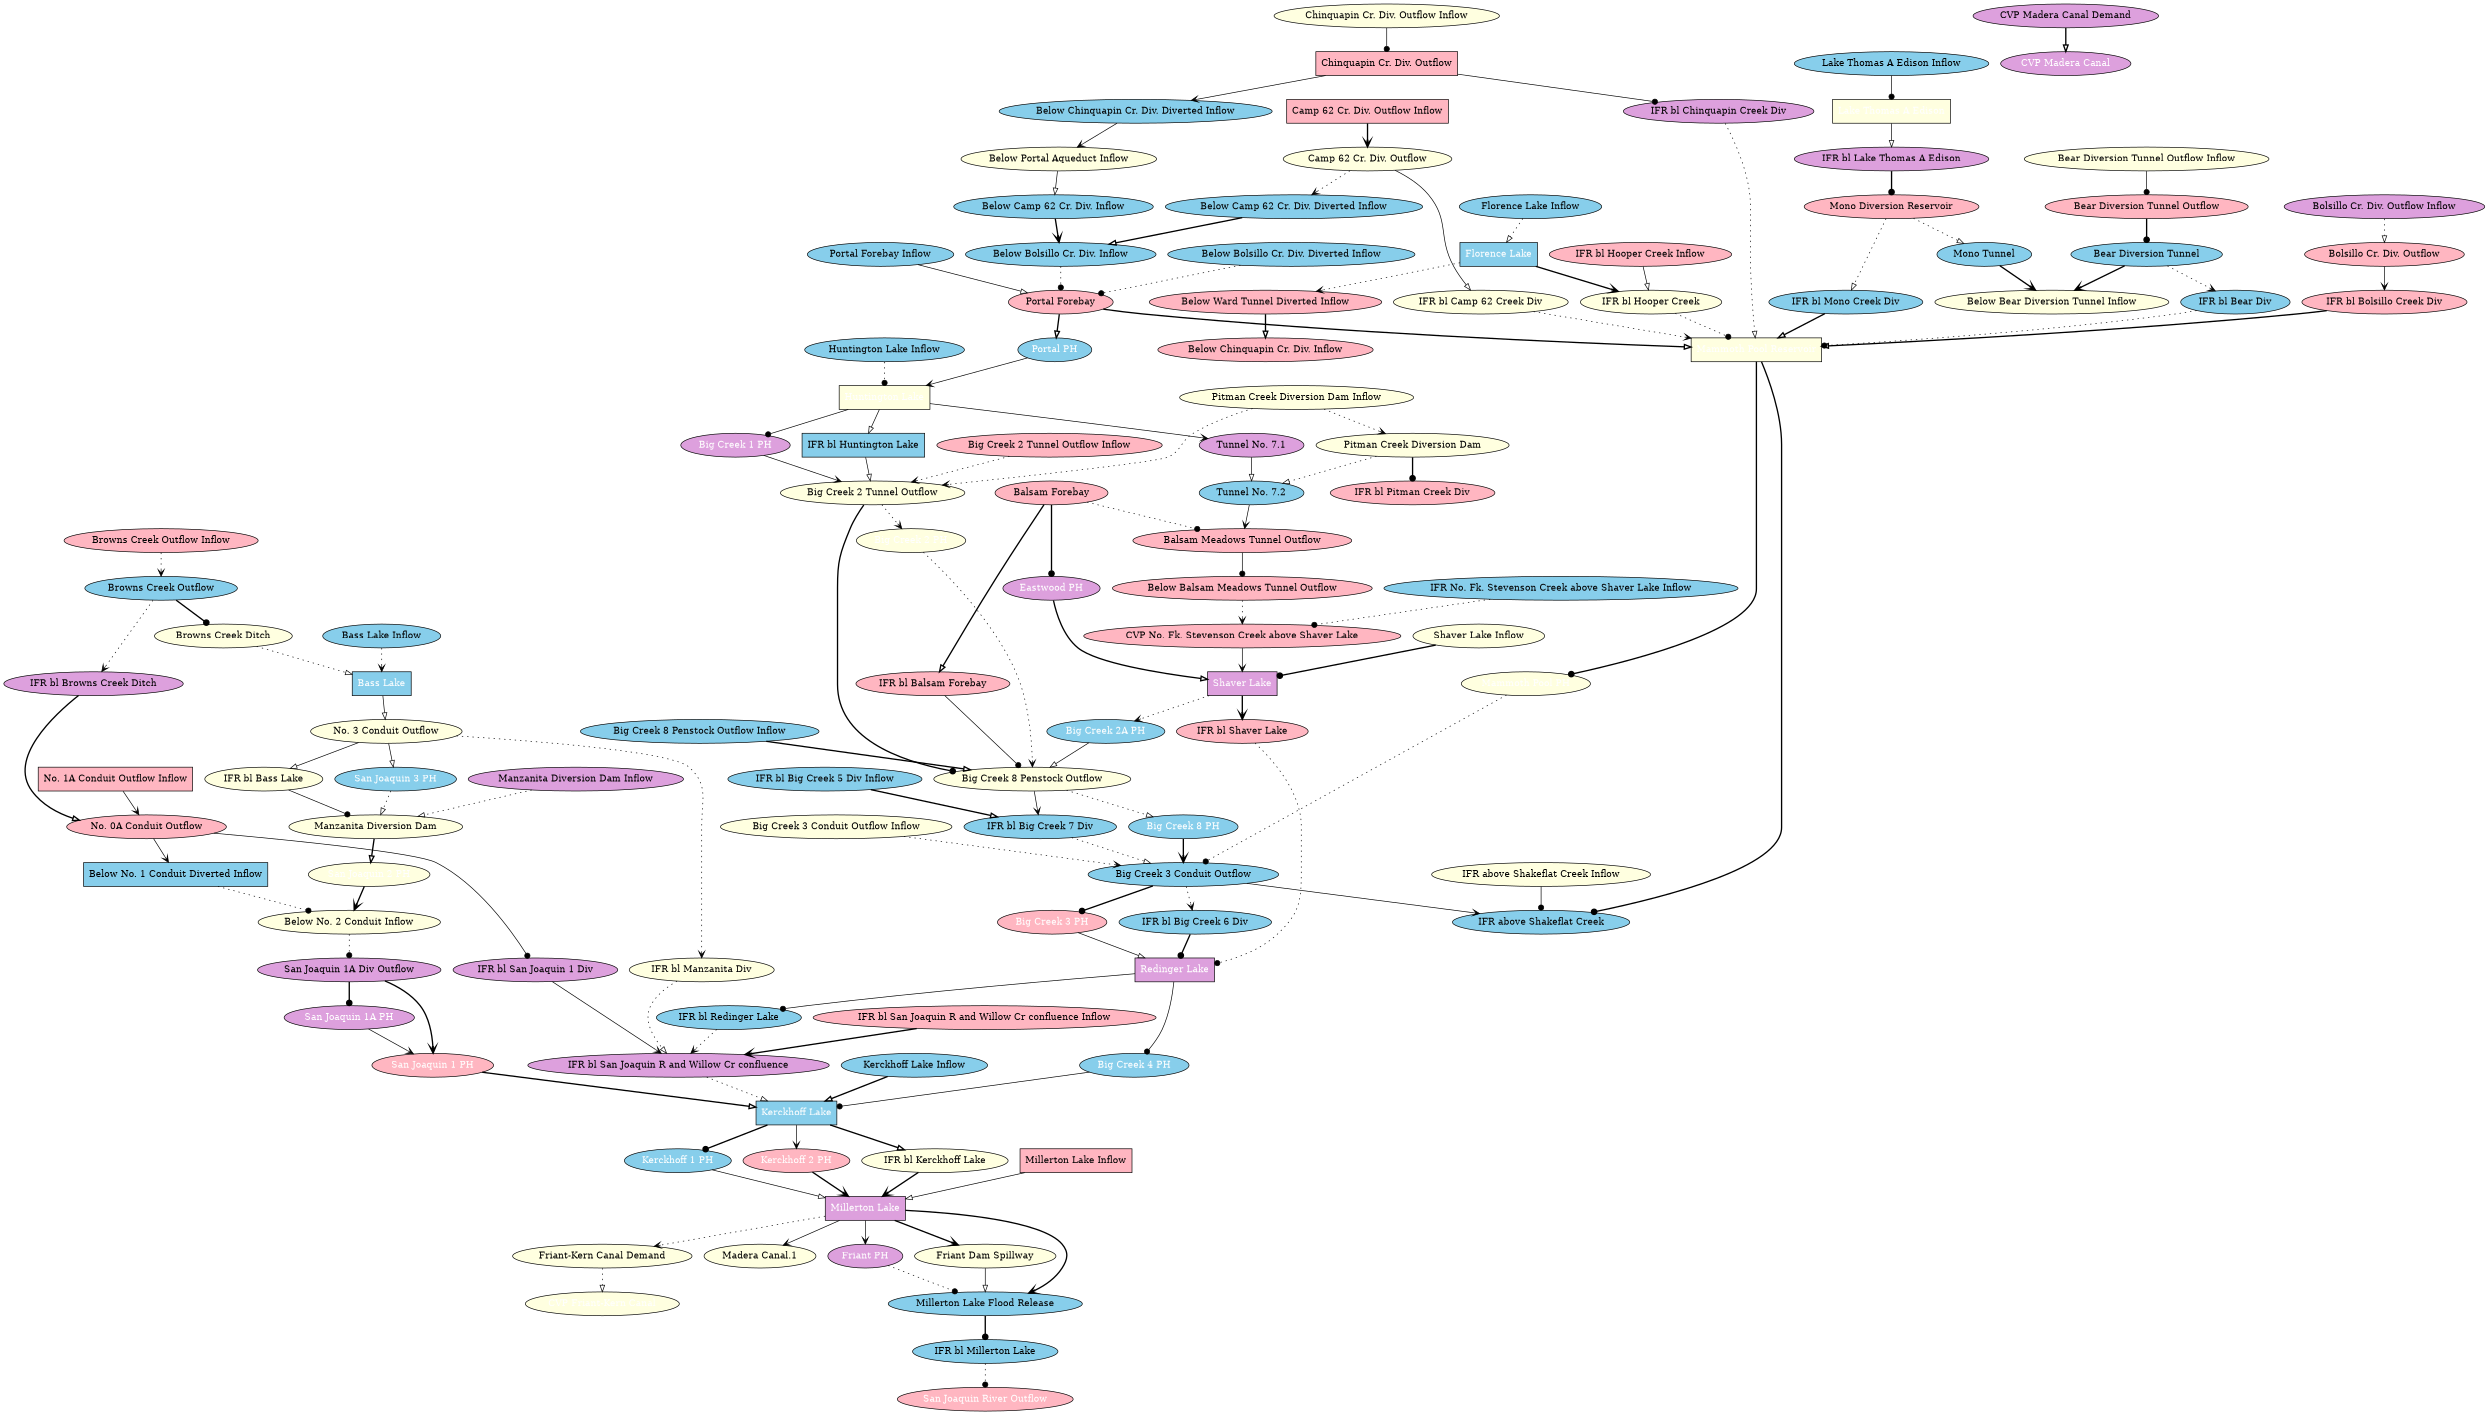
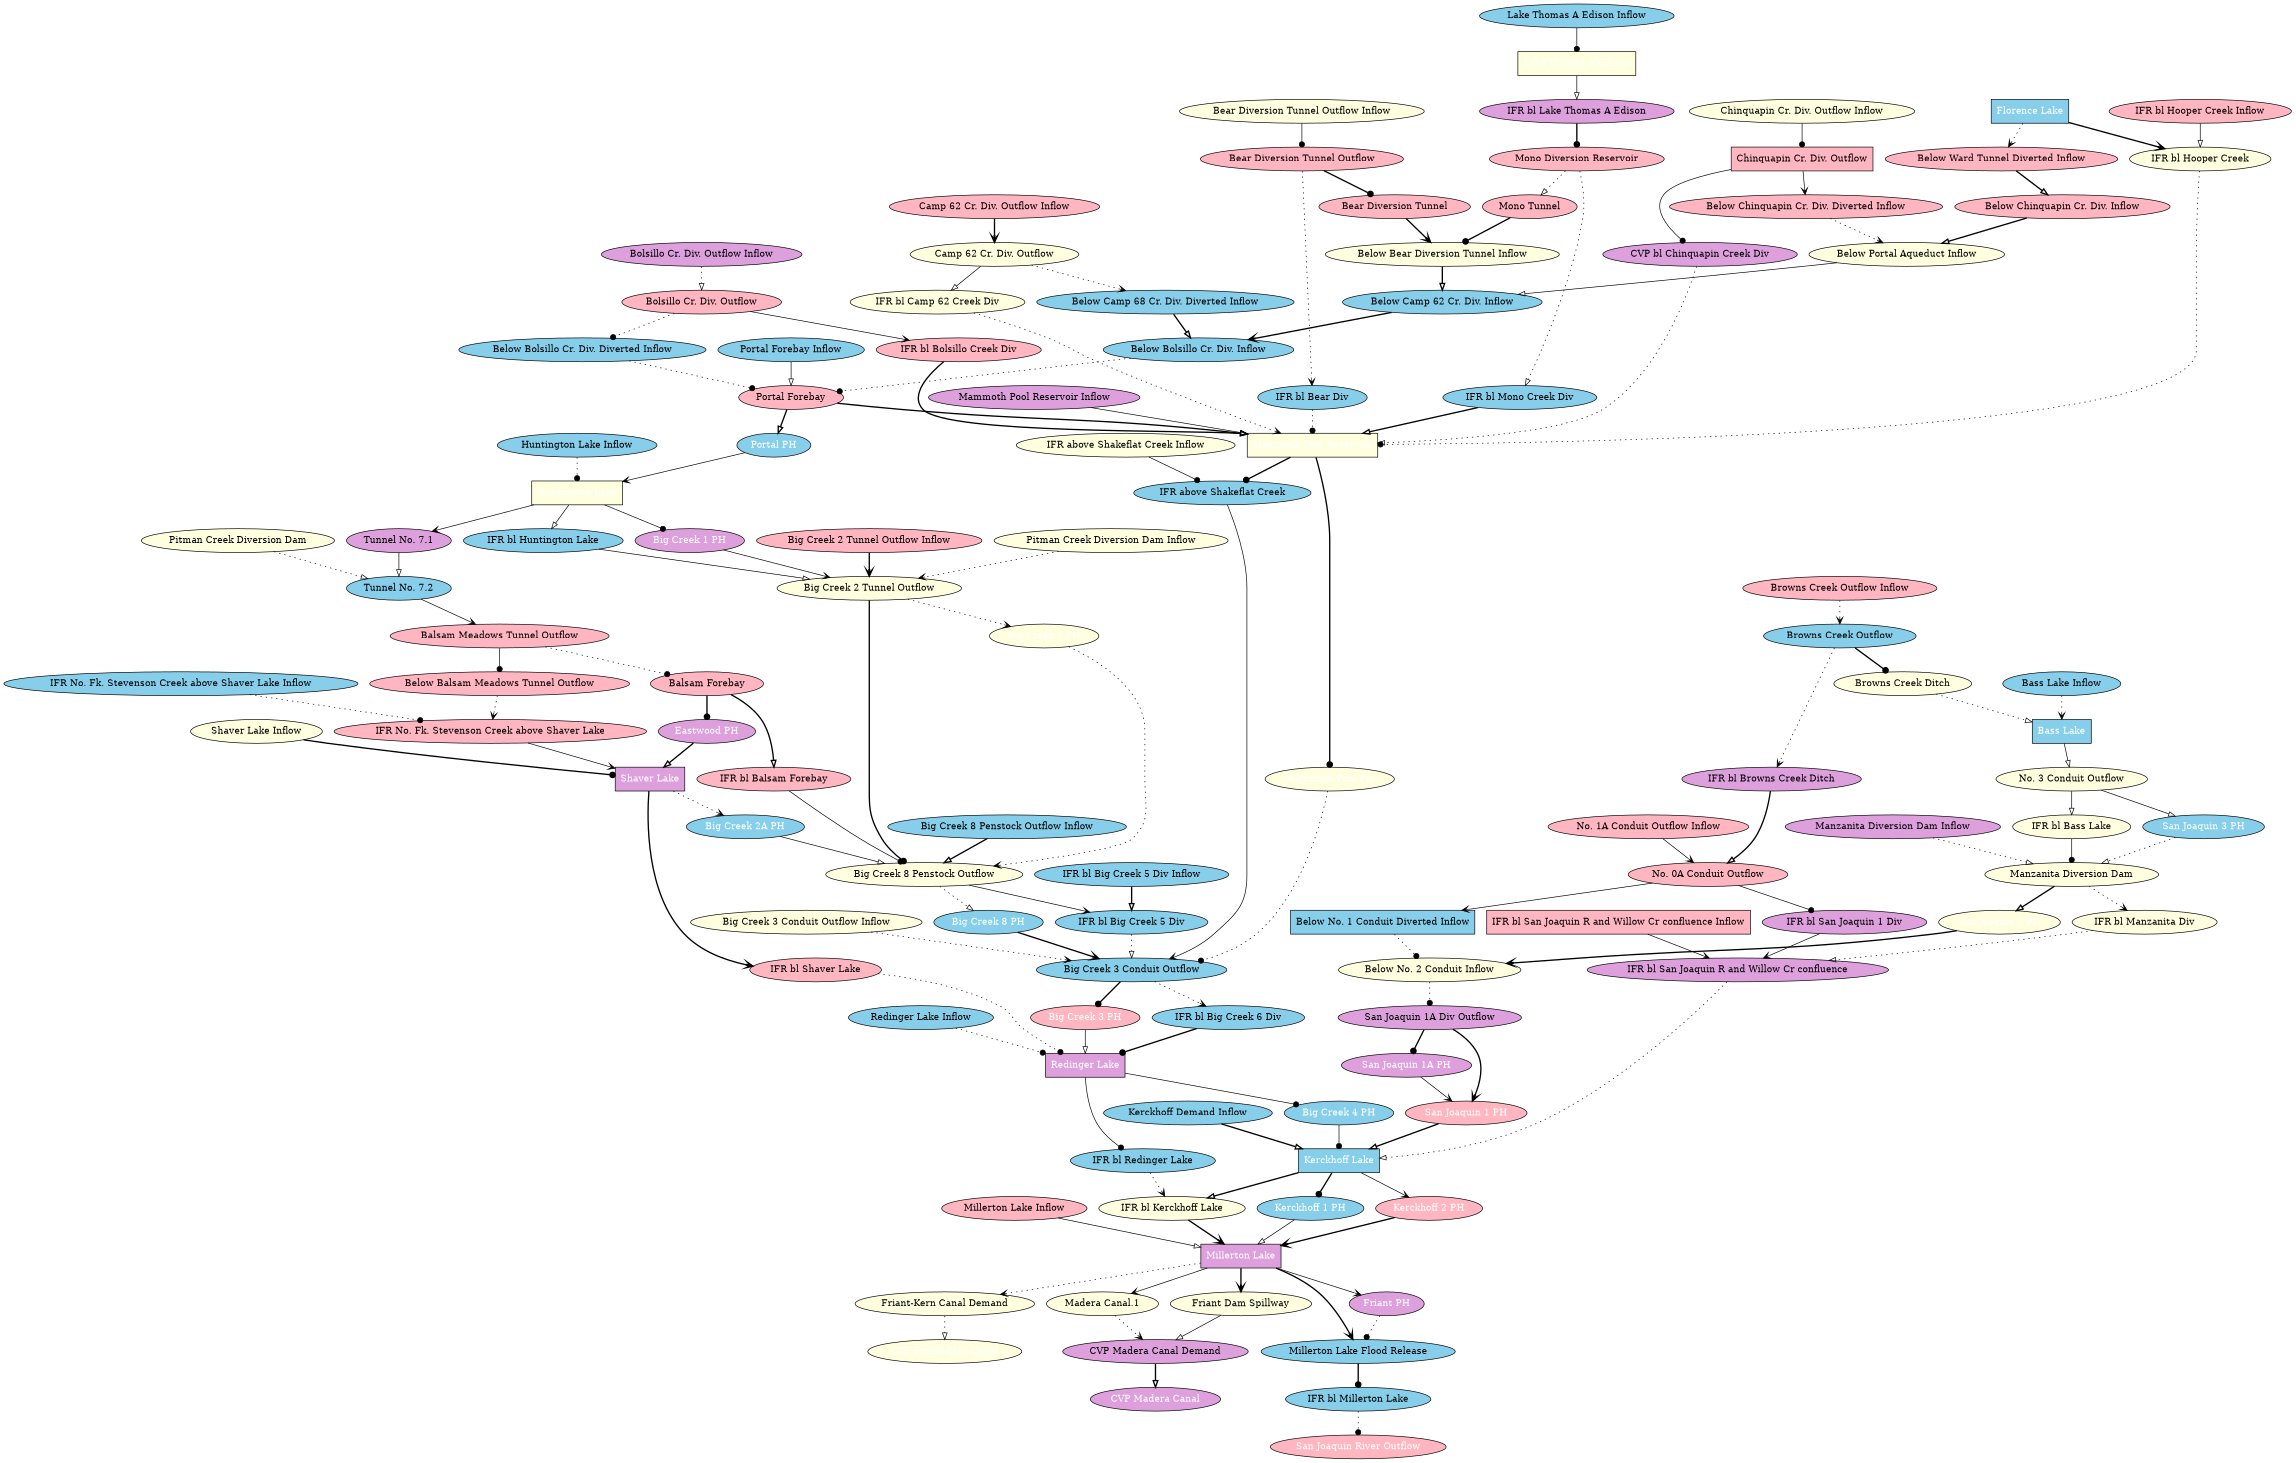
node "Below Chinquapin Cr. Div. Diverted Inflow": fillcolor skyblue -> lightpink
node "Camp 62 Cr. Div. Outflow Inflow": shape box -> ellipse
node "IFR bl Chinquapin Creek Div": label "IFR bl Chinquapin Creek Div" -> "CVP bl Chinquapin Creek Div"
edge "Below Chinquapin Cr. Div. Diverted Inflow" -> "Below Portal Aqueduct Inflow": style solid -> dotted
node "Below Camp 62 Cr. Div. Diverted Inflow": label "Below Camp 62 Cr. Div. Diverted Inflow" -> "Below Camp 68 Cr. Div. Diverted Inflow"
node "Florence Lake Inflow": removed
edge "Below Chinquapin Cr. Div. Inflow" -> "Below Portal Aqueduct Inflow": added
node "Mono Tunnel": fillcolor skyblue -> lightpink
node "Bear Diversion Tunnel": fillcolor skyblue -> lightpink
edge "Below Bear Diversion Tunnel Inflow" -> "Below Camp 62 Cr. Div. Inflow": added
edge "Mono Tunnel" -> "Below Bear Diversion Tunnel Inflow": arrowhead vee -> dot
edge "Bear Diversion Tunnel" -> "IFR bl Bear Div": now "Bear Diversion Tunnel Outflow" -> "IFR bl Bear Div"
edge "Bolsillo Cr. Div. Outflow" -> "Below Bolsillo Cr. Div. Diverted Inflow": added
node "Mammoth Pool Reservoir Inflow": added
edge "Pitman Creek Diversion Dam Inflow" -> "Pitman Creek Diversion Dam": removed
node "IFR bl Huntington Lake": shape box -> ellipse
edge "Big Creek 2 Tunnel Outflow Inflow" -> "Big Creek 2 Tunnel Outflow": style dotted -> bold
node "IFR bl Pitman Creek Div": removed
edge "Balsam Forebay" -> "Balsam Meadows Tunnel Outflow": reversed
node "CVP No. Fk. Stevenson Creek above Shaver Lake": label "CVP No. Fk. Stevenson Creek above Shaver Lake" -> "IFR No. Fk. Stevenson Creek above Shaver Lake"
edge "No. 3 Conduit Outflow" -> "IFR bl Manzanita Div": now "Manzanita Diversion Dam" -> "IFR bl Manzanita Div"
node "No. 1A Conduit Outflow Inflow": shape box -> ellipse
node "IFR bl Big Creek 7 Div": label "IFR bl Big Creek 7 Div" -> "IFR bl Big Creek 5 Div"
edge "Big Creek 3 Conduit Outflow" -> "IFR above Shakeflat Creek": reversed
node "Redinger Lake Inflow": added
node "IFR bl San Joaquin R and Willow Cr confluence Inflow": shape ellipse -> box
edge "IFR bl Redinger Lake" -> "IFR bl San Joaquin R and Willow Cr confluence": now "IFR bl Redinger Lake" -> "IFR bl Kerckhoff Lake"
edge "IFR bl San Joaquin R and Willow Cr confluence Inflow" -> "IFR bl San Joaquin R and Willow Cr confluence": style bold -> solid
node "Kerckhoff Lake Inflow": label "Kerckhoff Lake Inflow" -> "Kerckhoff Demand Inflow"
node "Millerton Lake Inflow": shape box -> ellipse
edge "Friant Dam Spillway" -> "Millerton Lake Flood Release": now "Friant Dam Spillway" -> "CVP Madera Canal Demand"
edge "Madera Canal.1" -> "CVP Madera Canal Demand": added
